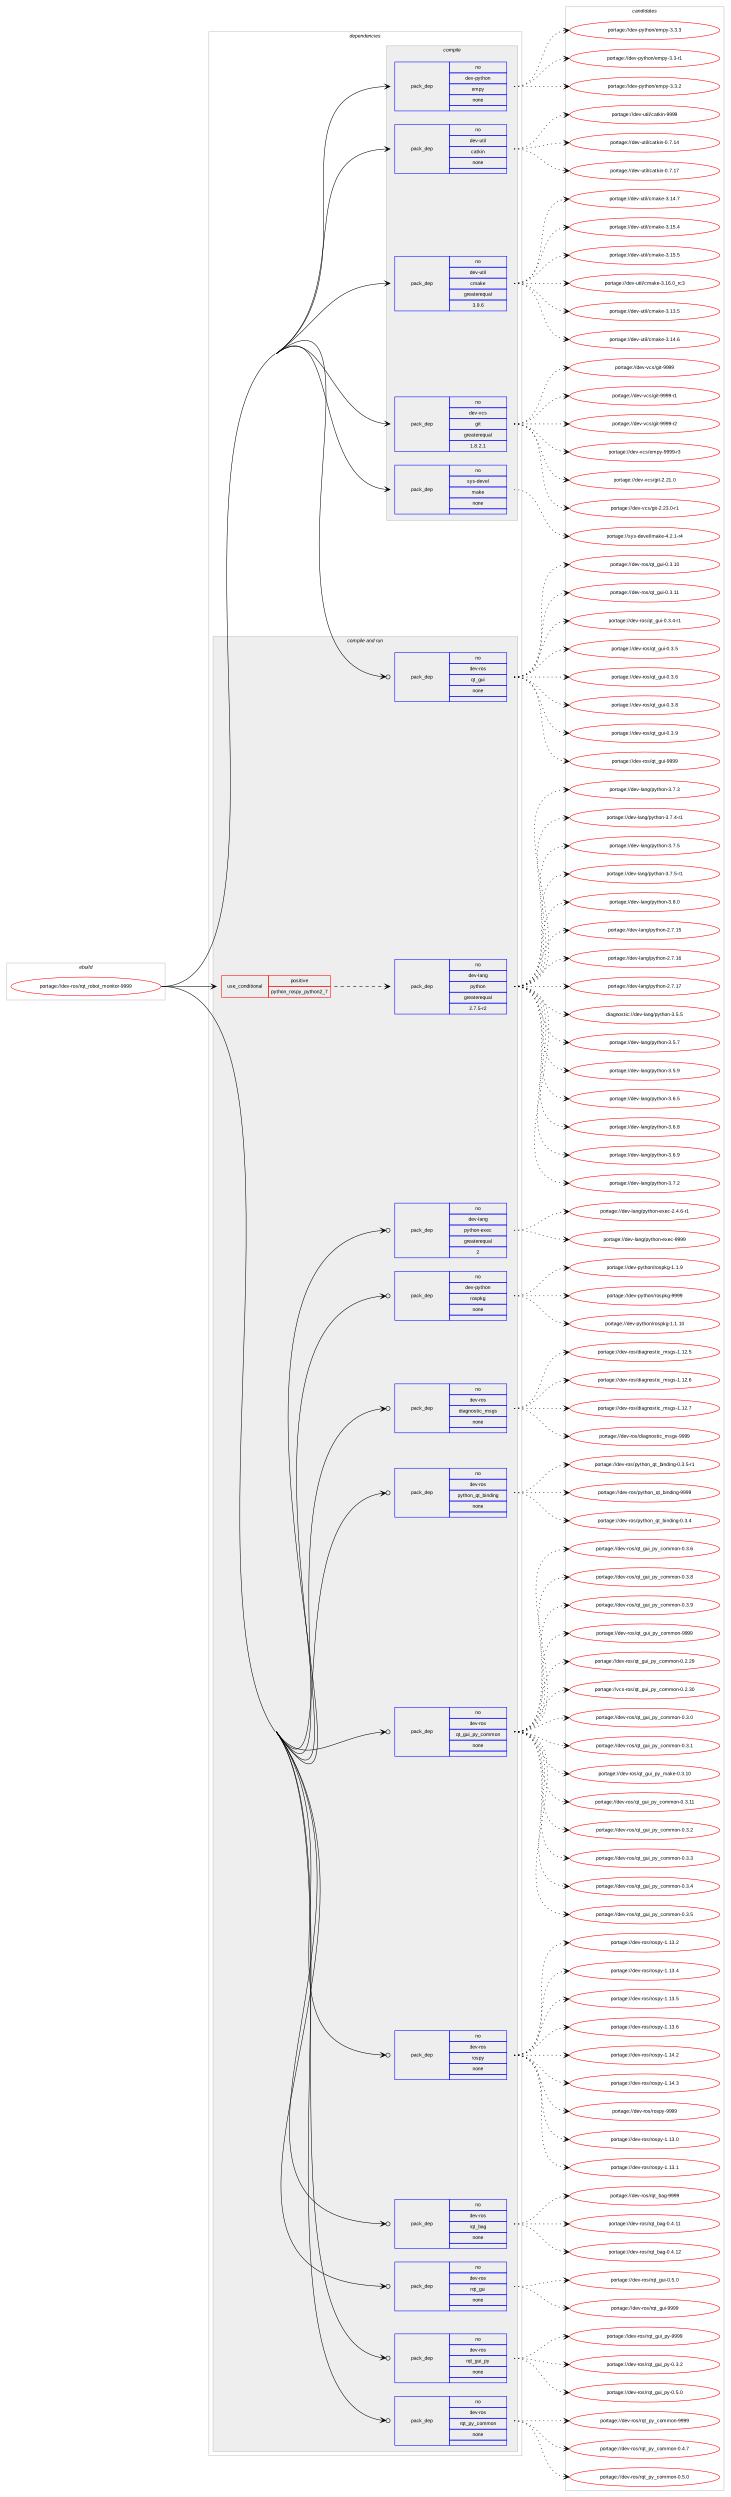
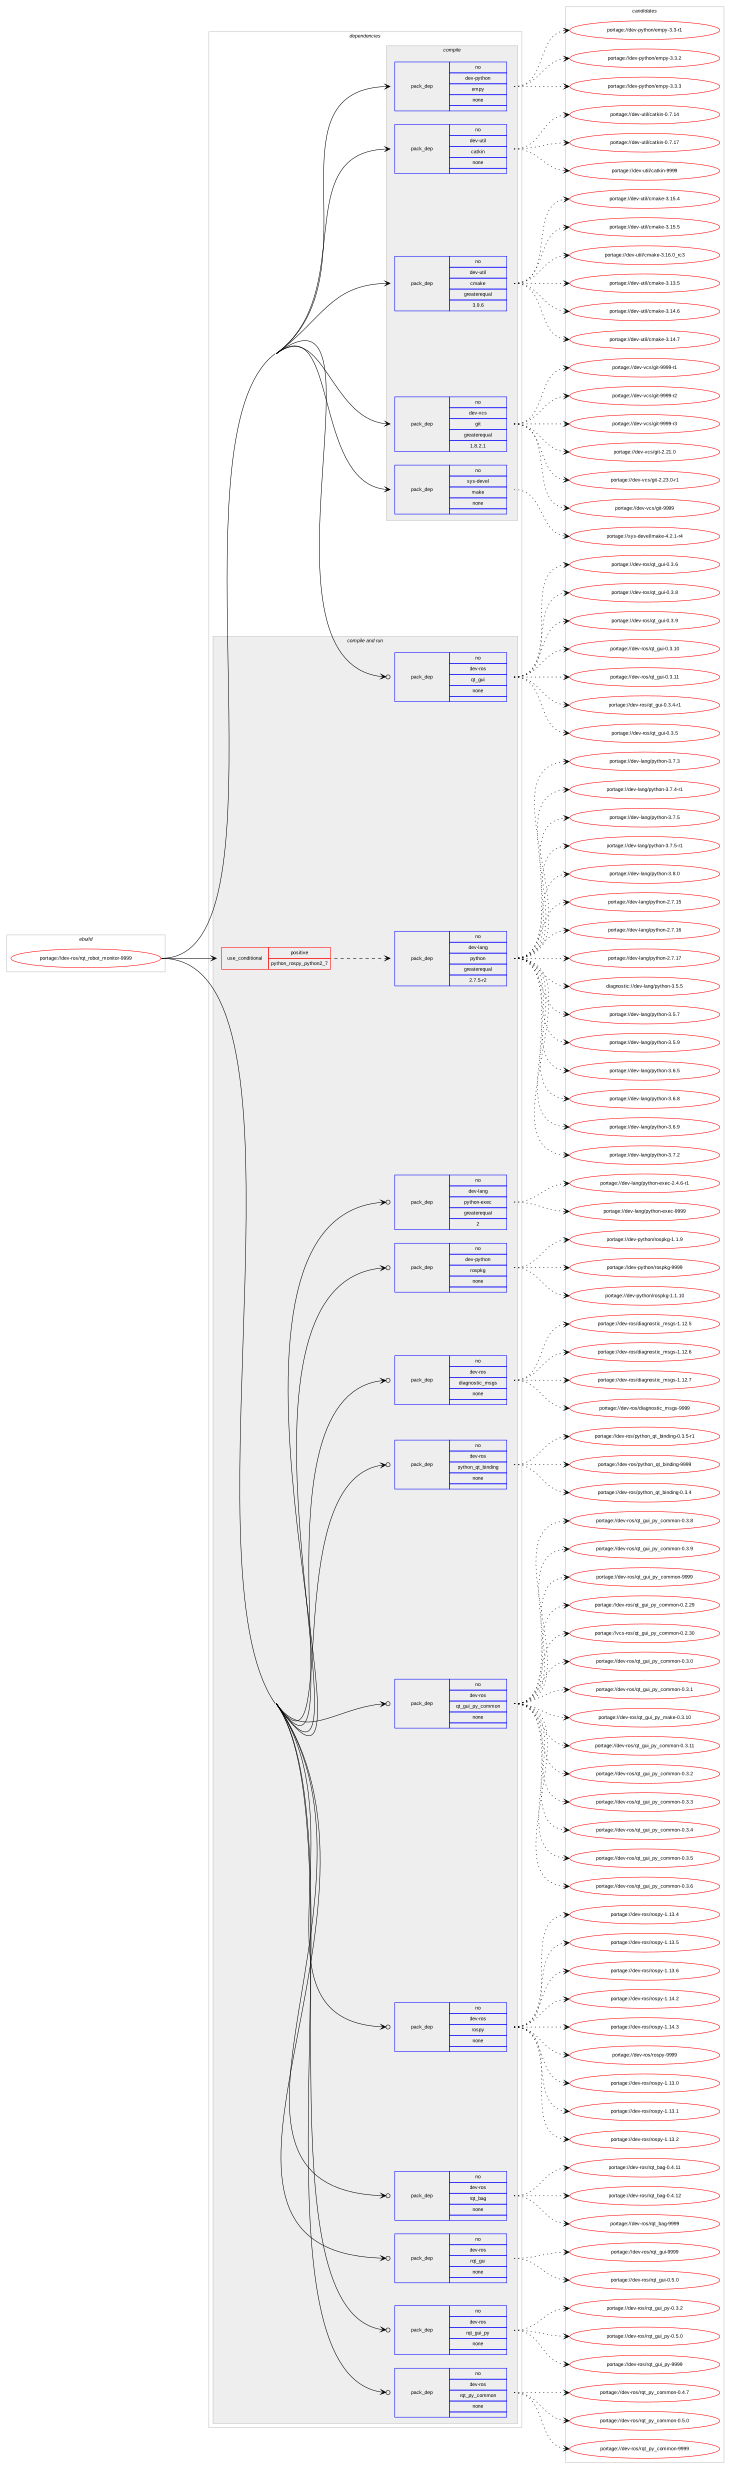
node "portage://dev-vcs/empy-9999-r3": label "portage://dev-vcs/empy-9999-r3" -> "portage://dev-vcs/git-9999-r3"
node "portage://dev-ros/qt_gui-9999": removed
